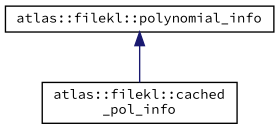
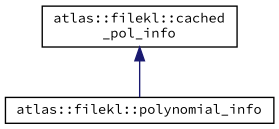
edge "atlas::filekl::cached _pol_info" -> "atlas::filekl::polynomial_info": reversed
